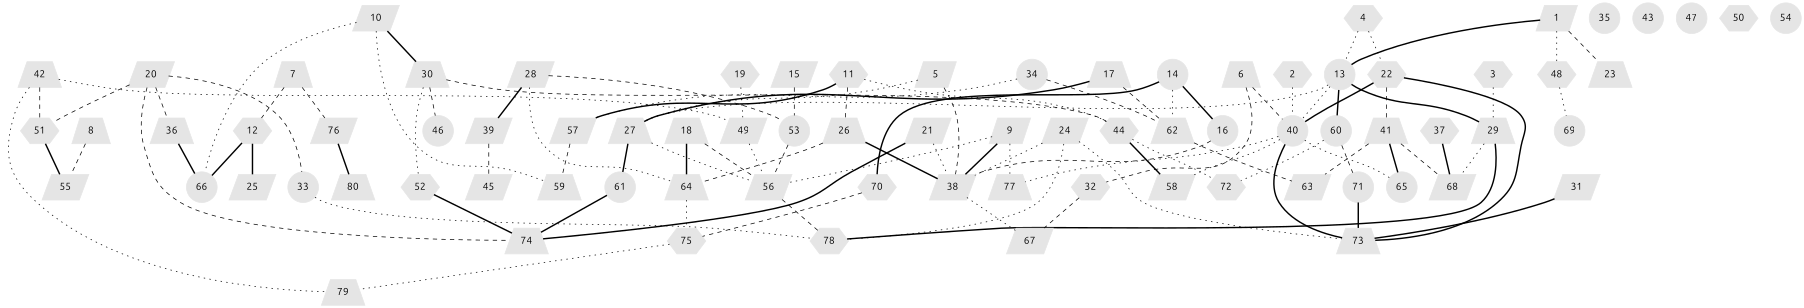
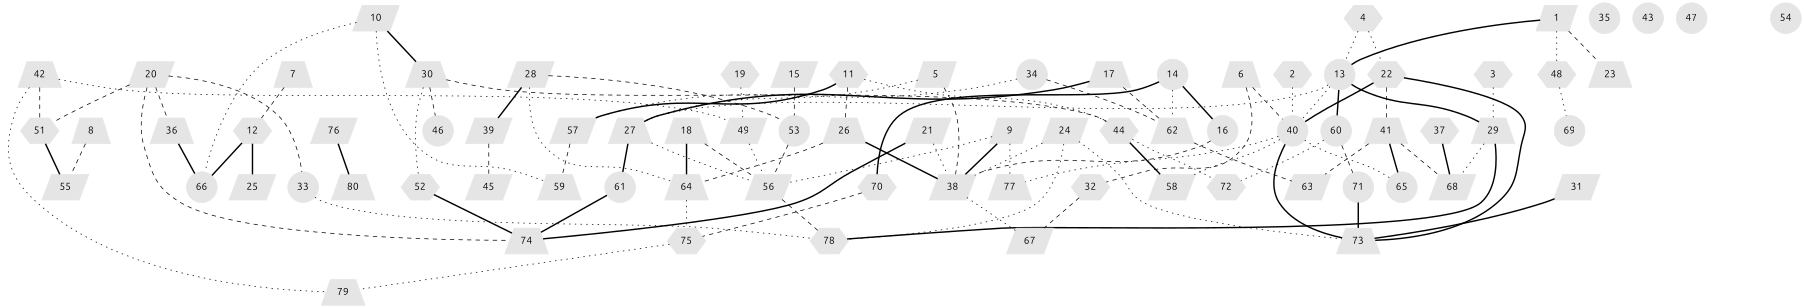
node "50": removed
edge "7" -- "76": removed
